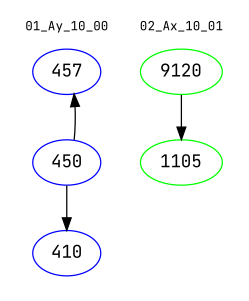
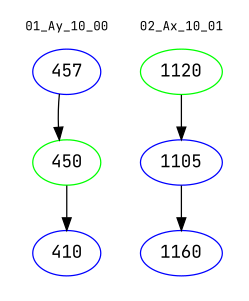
node "9120": label "9120" -> "1120"
edge "450" -> "457": reversed
node "450": color blue -> green
node "1105": color green -> blue
node "1160": added
